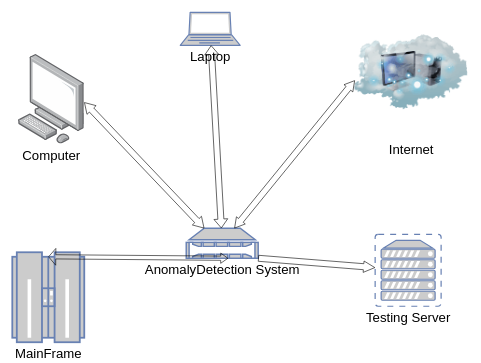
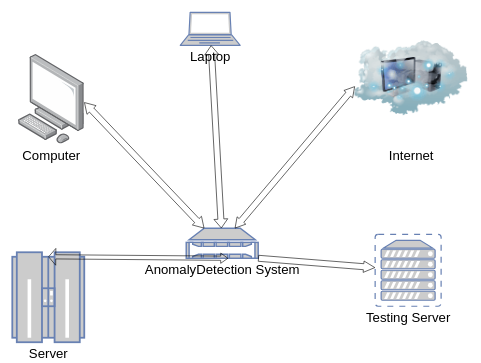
node "Internet": moved (411, 72) -> (411, 78)
node "MainFrame": label "MainFrame" -> "Server"
